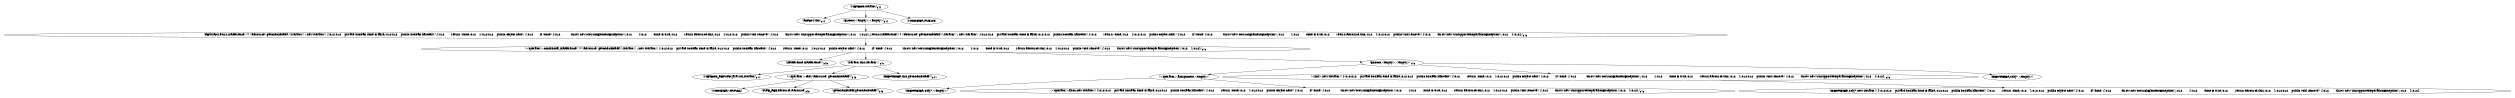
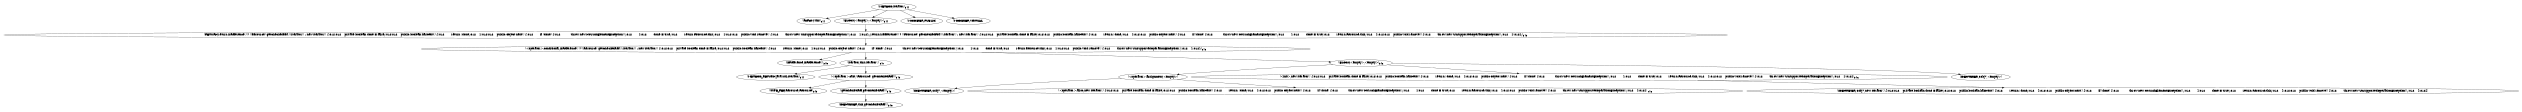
edge "(iterator,this.iterator())" -> "(IDENTIFIER,this,getCheckedRef())": now "(getCheckedRef,getCheckedRef())" -> "(IDENTIFIER,this,getCheckedRef())"
node "(IDENTIFIER,this,getCheckedRef())": text "344" -> "345"
edge "(<operator>.cast,(Resource) getCheckedRef())" -> "(MODIFIER,VIRTUAL)": now "(METHOD,iterator)" -> "(MODIFIER,VIRTUAL)"
